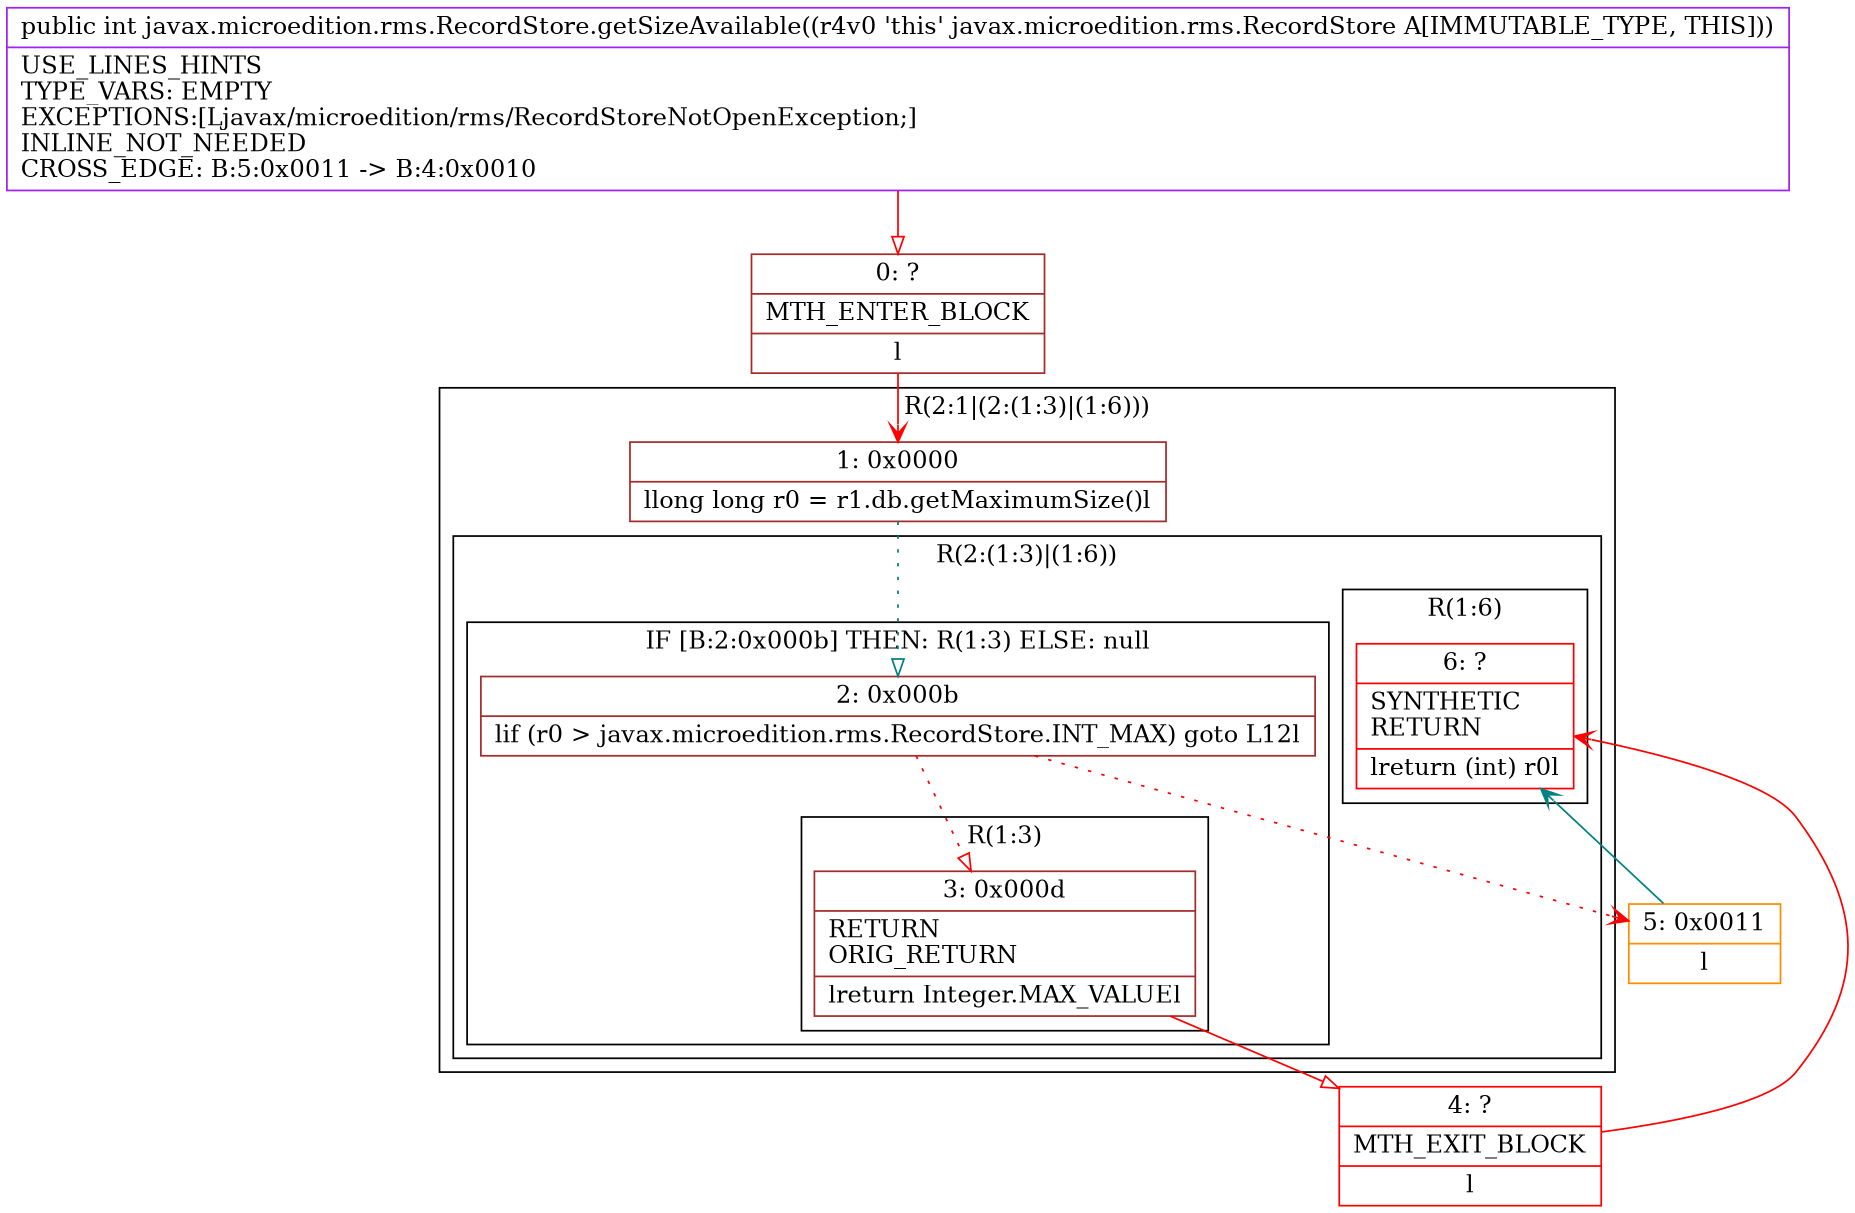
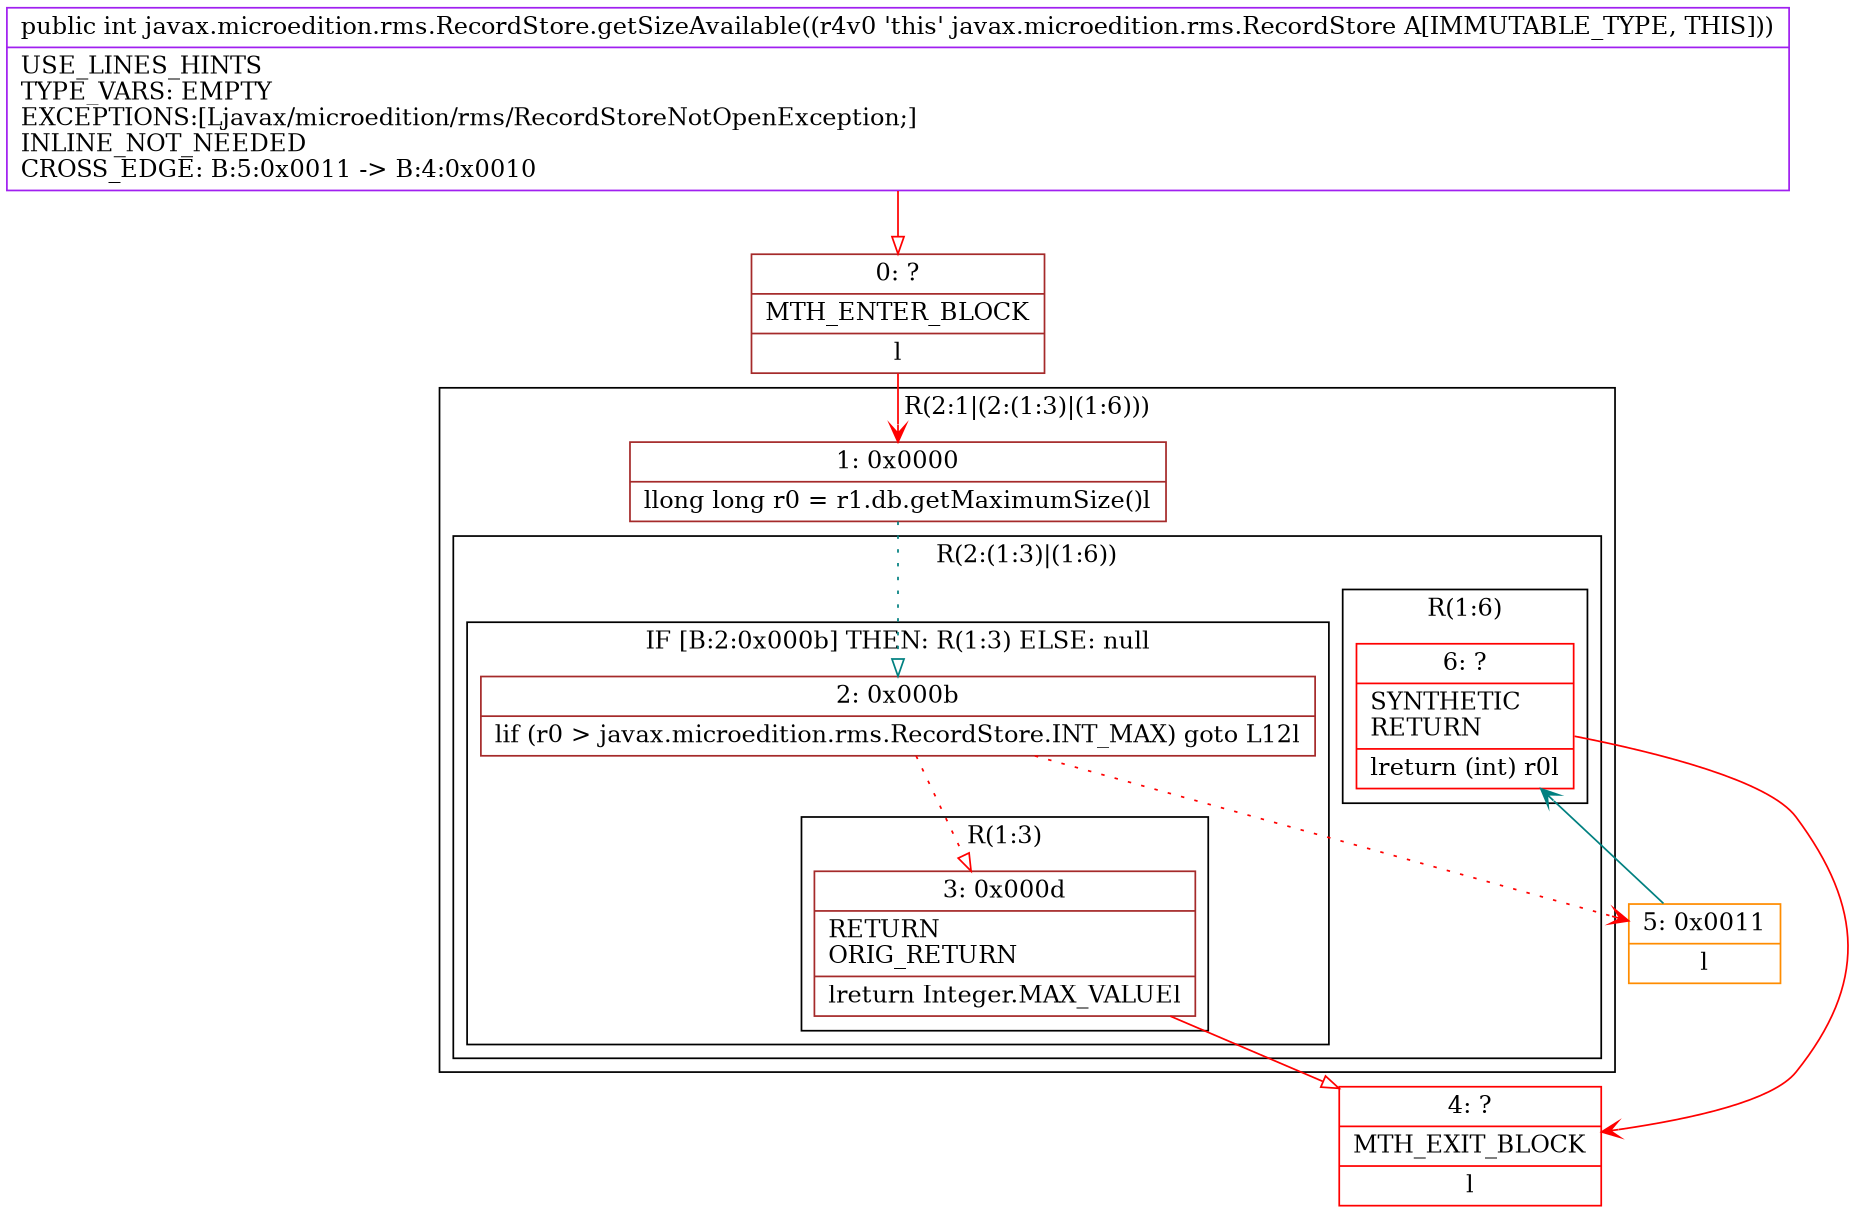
edge "4: ?" -> "6: ?": reversed
